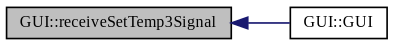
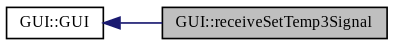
edge "GUI::GUI" -> "GUI::receiveSetTemp3Signal": reversed
